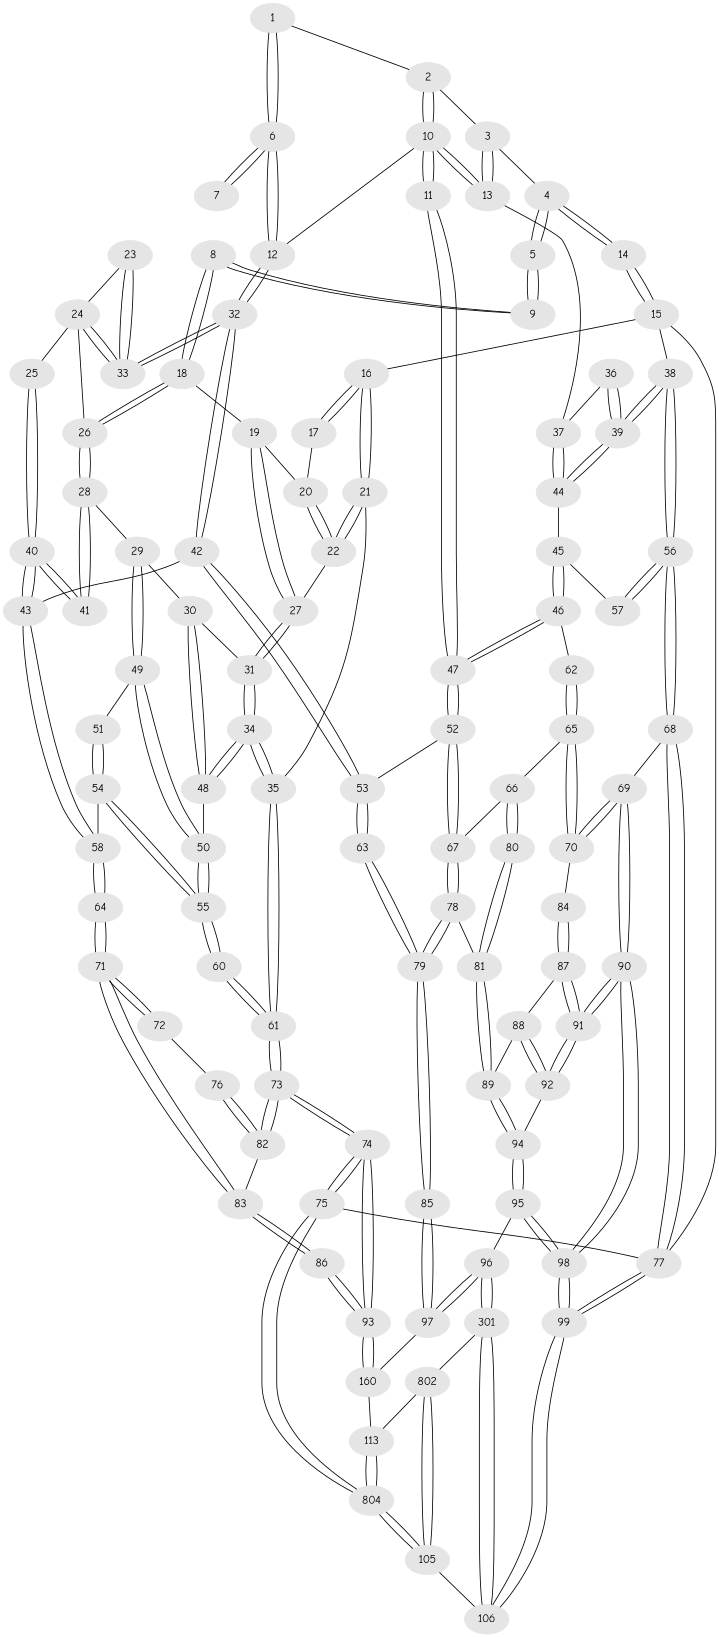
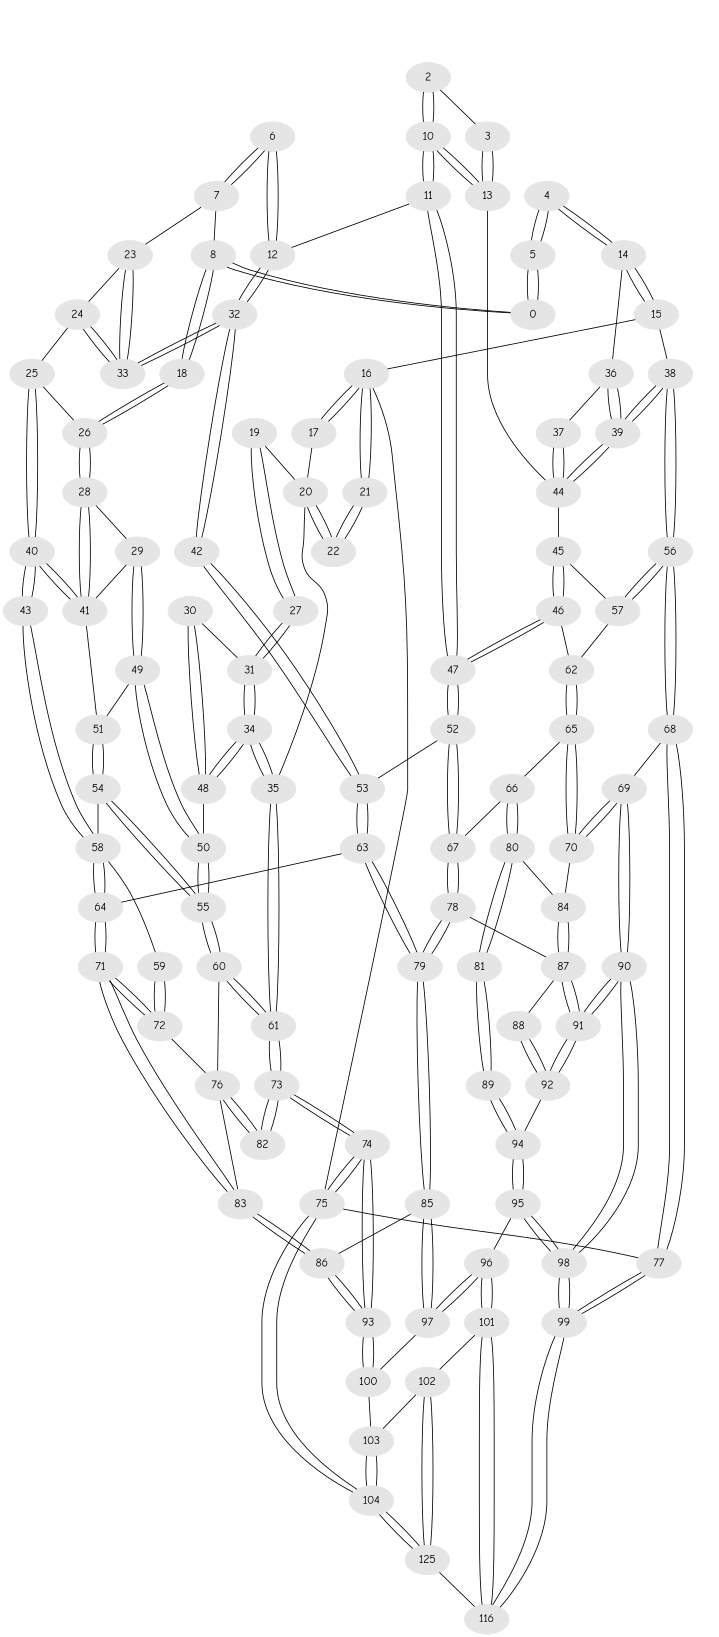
node "1": removed
edge "3" -- "4": removed
edge "10" -- "12": now "11" -- "12"
edge "7" -- "23": added
edge "7" -- "8": added
edge "13" -- "37": now "13" -- "44"
node "9": label "9" -> "0"
edge "14" -- "36": added
edge "24" -- "26": now "25" -- "26"
edge "18" -- "19": removed
edge "42" -- "43": removed
edge "29" -- "30": now "29" -- "41"
edge "22" -- "27": removed
edge "57" -- "62": added
edge "21" -- "35": now "20" -- "35"
edge "41" -- "51": added
edge "15" -- "77": removed
edge "16" -- "75": added
edge "63" -- "64": added
edge "80" -- "84": added
edge "78" -- "81": now "78" -- "87"
node "59": added
edge "60" -- "76": added
edge "88" -- "89": removed
edge "82" -- "83": now "76" -- "83"
edge "85" -- "86": added
node "301": label "301" -> "101"
node "160": label "160" -> "100"
node "802": label "802" -> "102"
node "113": label "113" -> "103"
node "804": label "804" -> "104"
node "105": label "105" -> "125"
node "106": label "106" -> "116"
